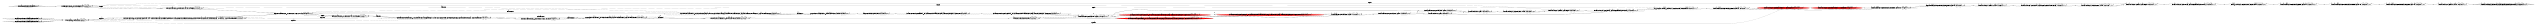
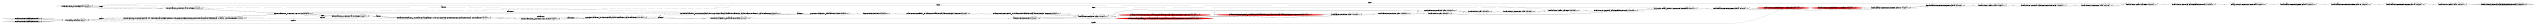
node "testActualCompoundProcessorWithOnFailure['0', '0', '1']": removed
